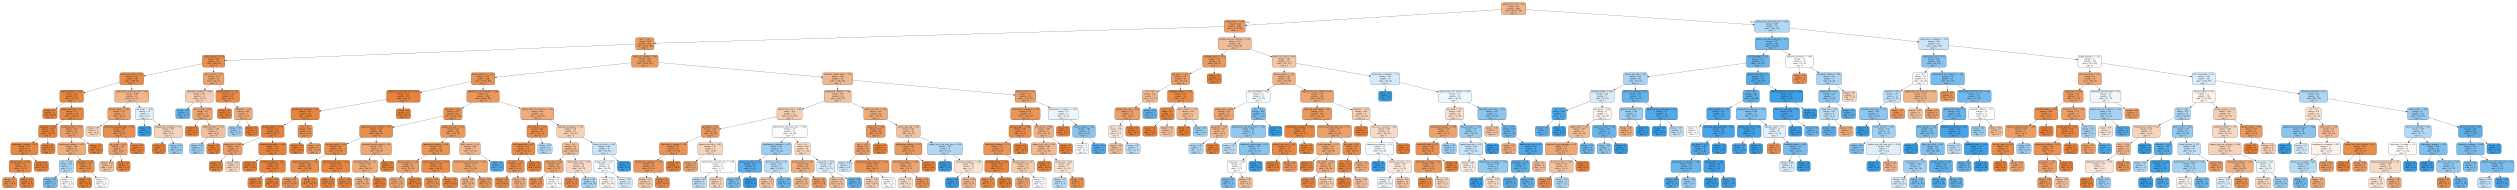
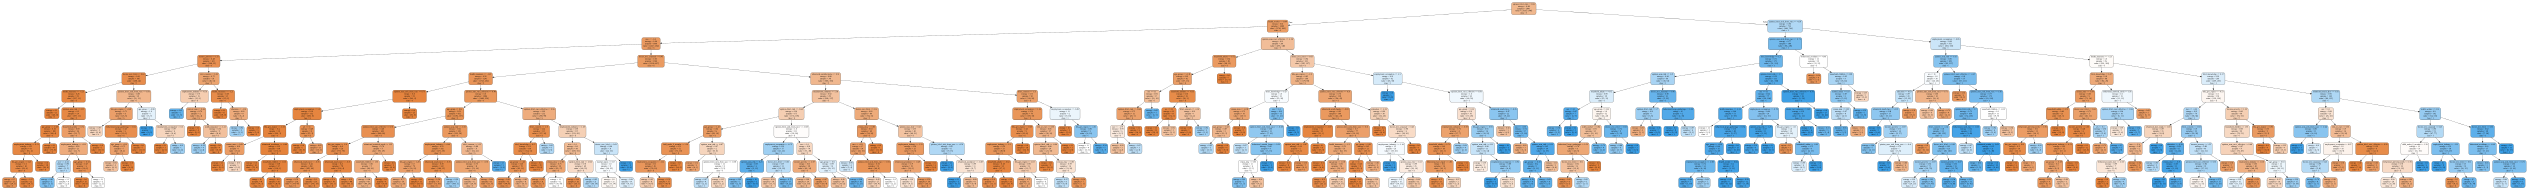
node "entropy = 0.0 samples = 5 value = [6, 0] class = h": added
node "entropy = 0.0 samples = 5 value = [0, 12] class = 1": fillcolor #399de5 -> #e99355
node "entropy = 0.26 samples = 72 value = [109, 5] class = h": fillcolor #e68742 -> #9ccef2
